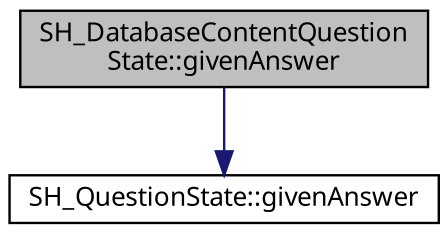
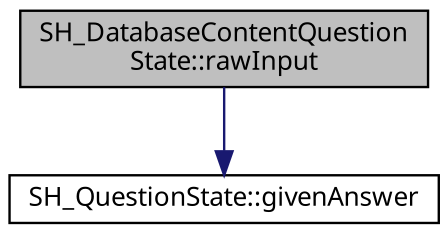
node "SH_DatabaseContentQuestion State::givenAnswer": label "SH_DatabaseContentQuestion State::givenAnswer" -> "SH_DatabaseContentQuestion State::rawInput"
